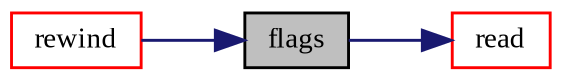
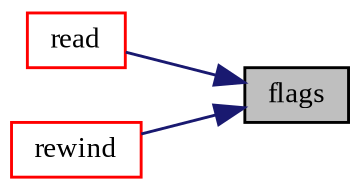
edge "flags" -> "read": reversed
